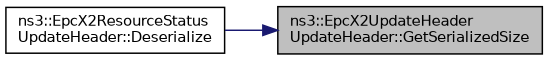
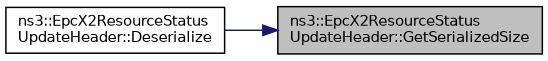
node "ns3::EpcX2UpdateHeader UpdateHeader::GetSerializedSize": label "ns3::EpcX2UpdateHeader UpdateHeader::GetSerializedSize" -> "ns3::EpcX2ResourceStatus UpdateHeader::GetSerializedSize"
